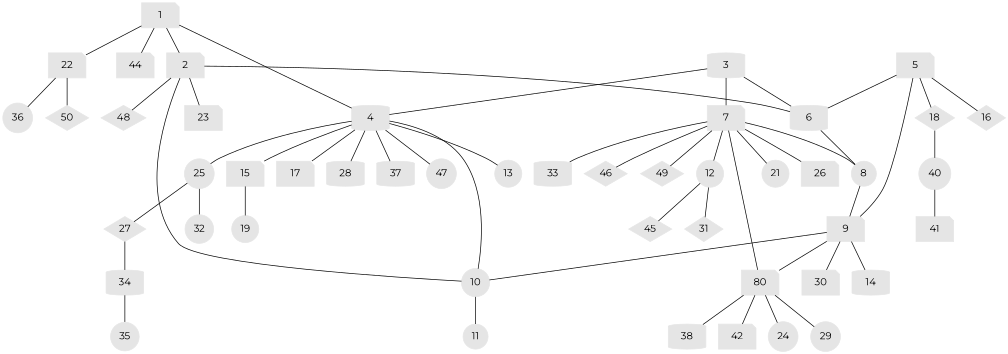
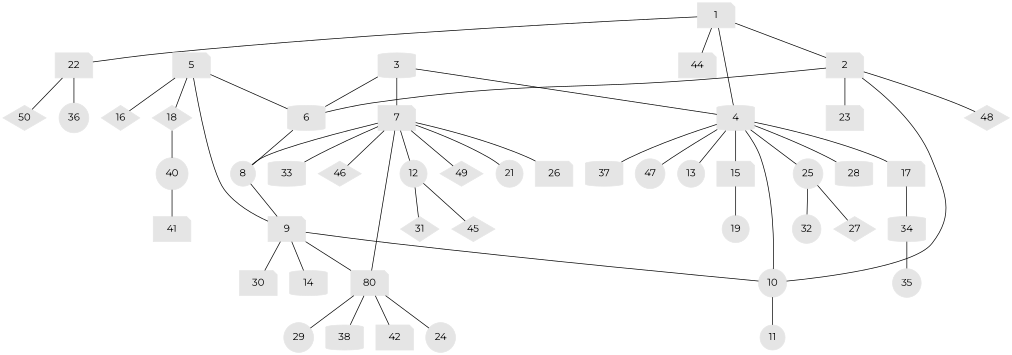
edge "27" -- "34": now "17" -- "34"
